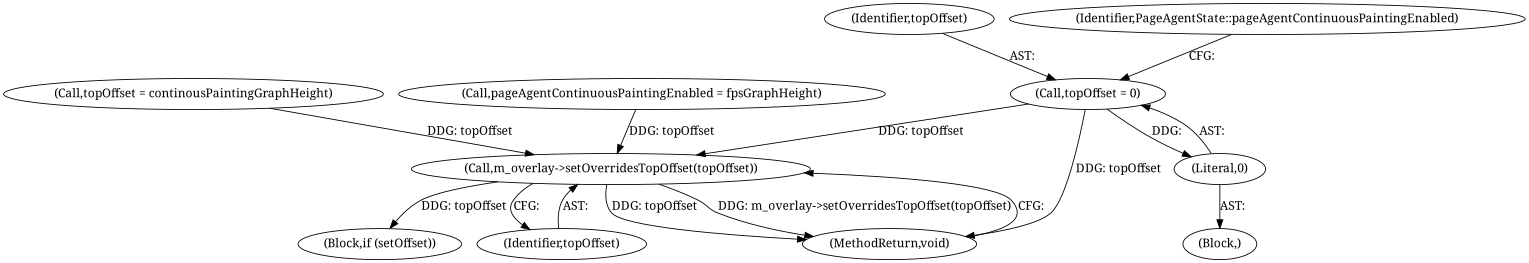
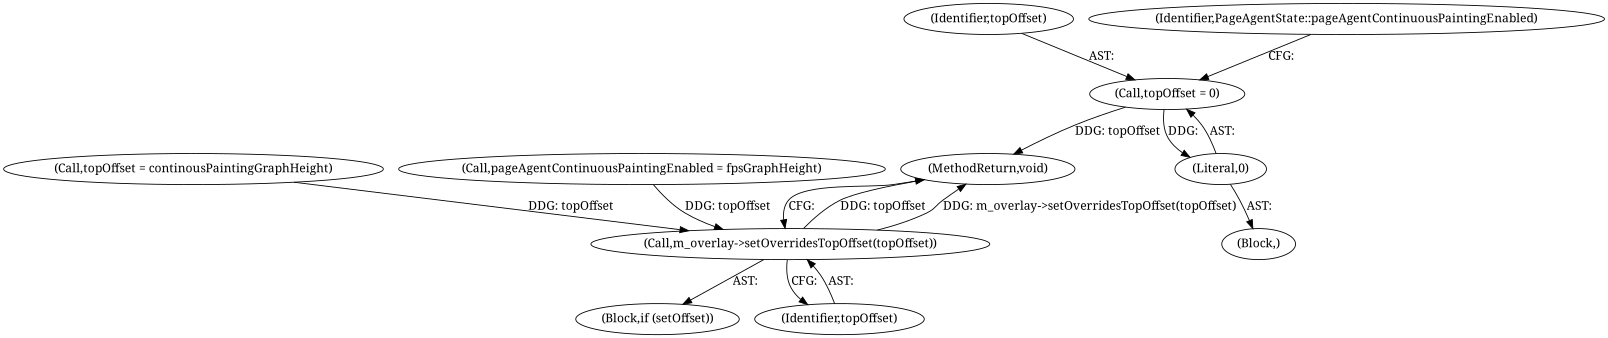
edge "(Call,topOffset = 0)" -> "(Call,m_overlay->setOverridesTopOffset(topOffset))": removed, label "DDG: topOffset"
edge "(Call,m_overlay->setOverridesTopOffset(topOffset))" -> "(Block,if (setOffset))": label "DDG: topOffset" -> "AST: "
